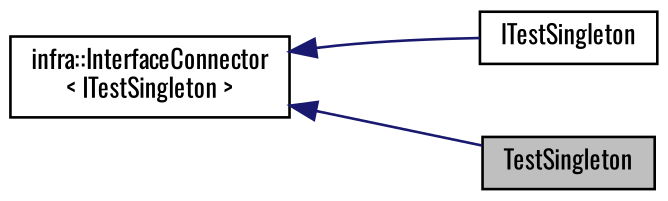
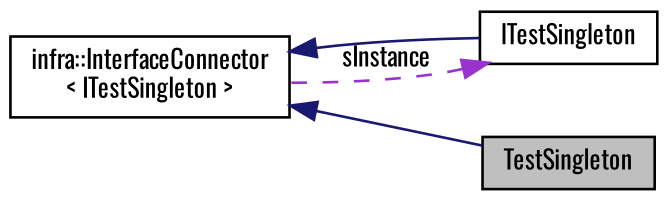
edge "infra::InterfaceConnector < ITestSingleton >" -> "ITestSingleton": added, label "sInstance"
